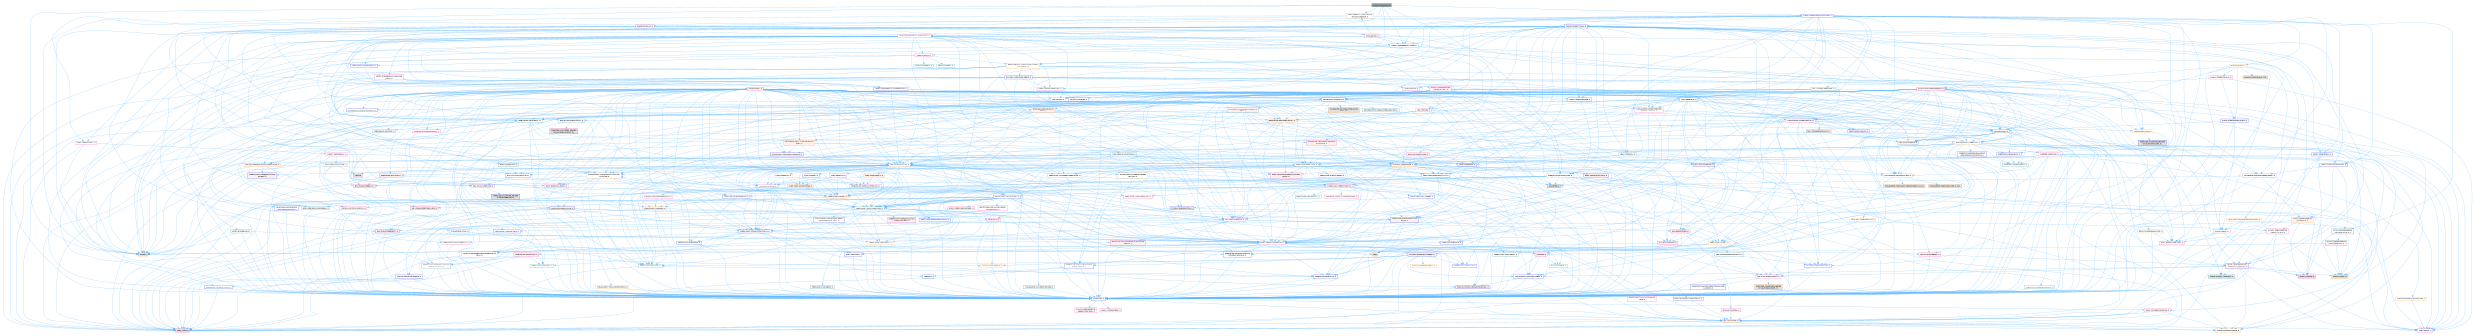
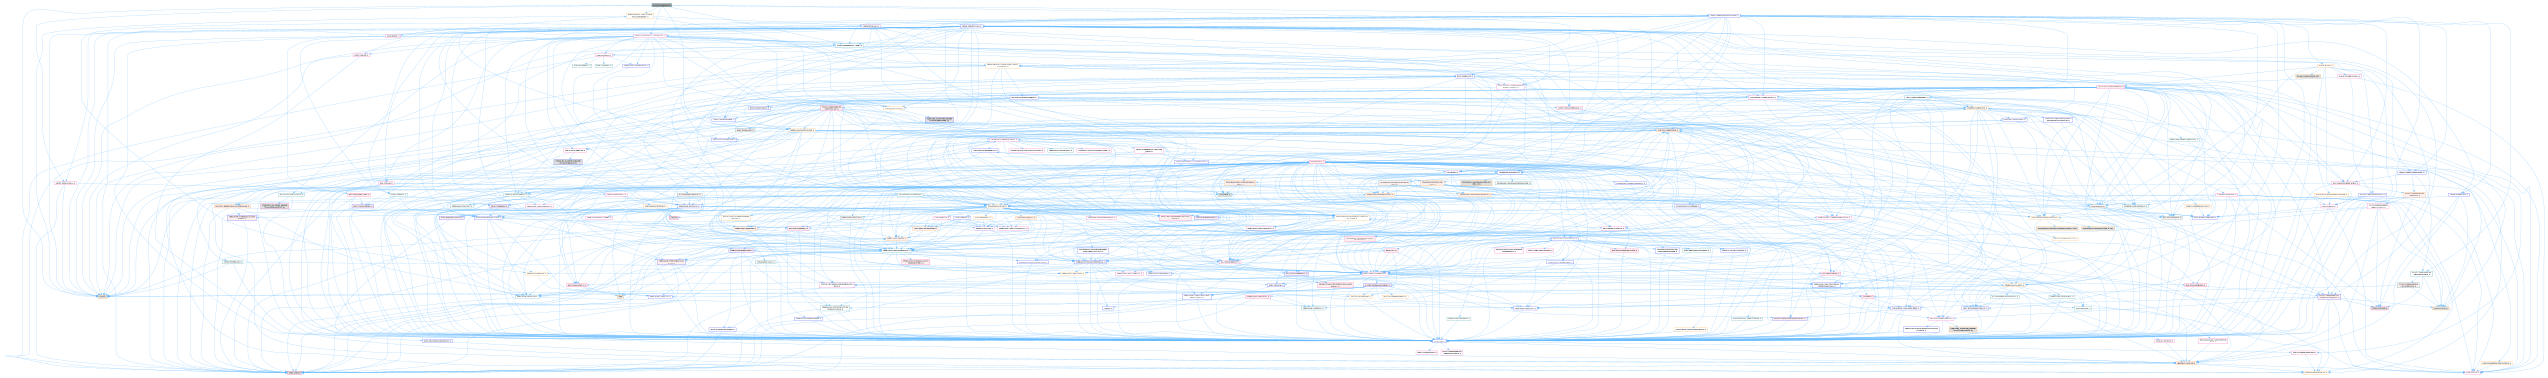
node "Async/LockTags.h": removed
edge "CoreMinimal.h" -> "Containers/EnumAsByte.h": reversed
node "MemoryTrace/LogMacros.h": label "MemoryTrace/LogMacros.h" -> "Logging/LogMacros.h"
node "Concepts/StaticStructProvider.h": added
node "Delegates/IDelegateInstance.h": color blue -> darkorange
node "Templates/Function.h": color darkorange -> blue
node "PLATFORM/LowLevelMemTracker.h": label "PLATFORM/LowLevelMemTracker.h" -> "HAL/LowLevelMemTracker.h"
node "UObject/ObjectVersion.h": color deeppink -> blue
edge "HAL/UnrealMemory.h" -> "ProfilingDebugging /MemoryTrace.h": reversed
node "Templates/Models.h": color blue -> darkorange
node "Misc/EnumClassFlags.h": color deeppink -> blue
node "Trace/Detail/Channel.h": removed
node "HAL/Platform.h": label "HAL/Platform.h" -> "HEADER/Platform.h"
